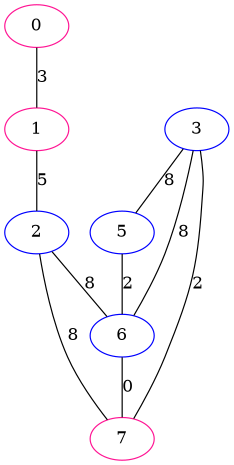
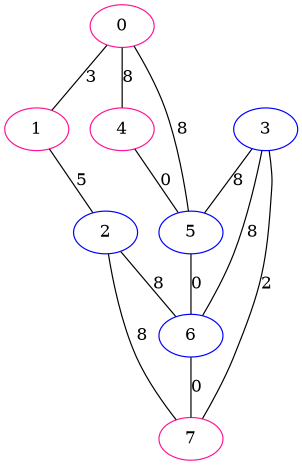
edge "0" -- "5": added, label "8"
node "4": added
edge "5" -- "6": label "2" -> "0"
